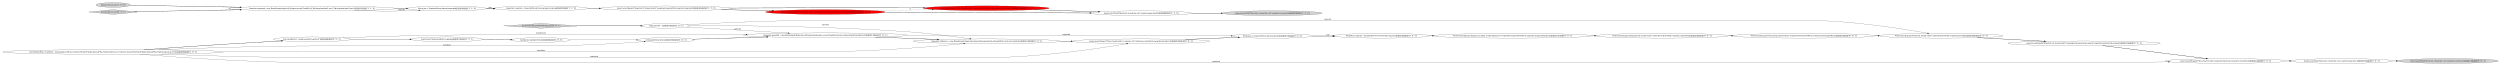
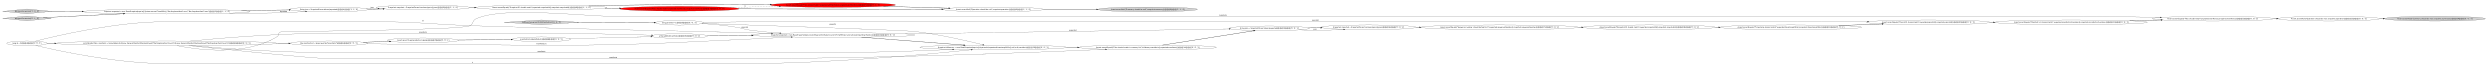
node "testJsonConversion['1', '0', '0']": shape ellipse -> diamond
node "long id = 2@@@4@@@['0', '0', '1']": added
